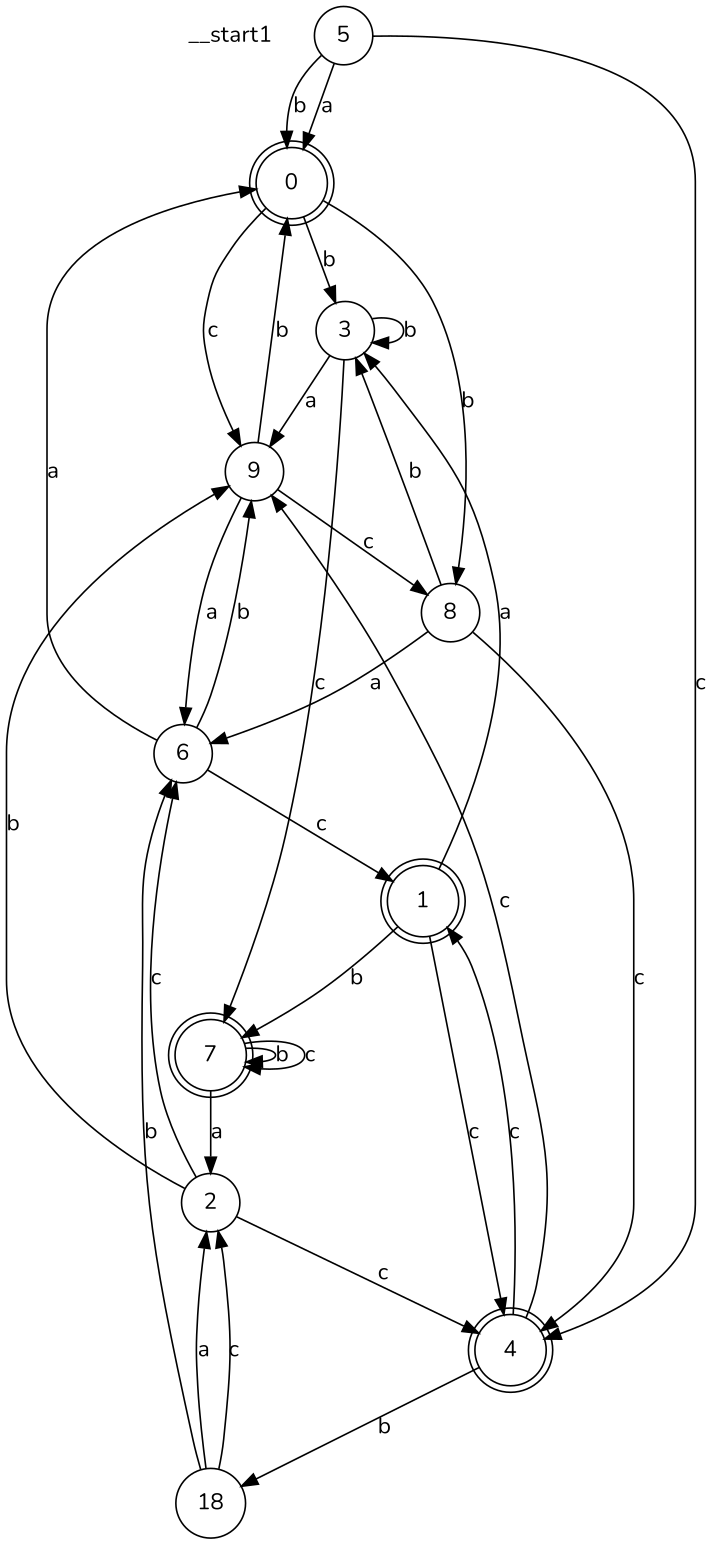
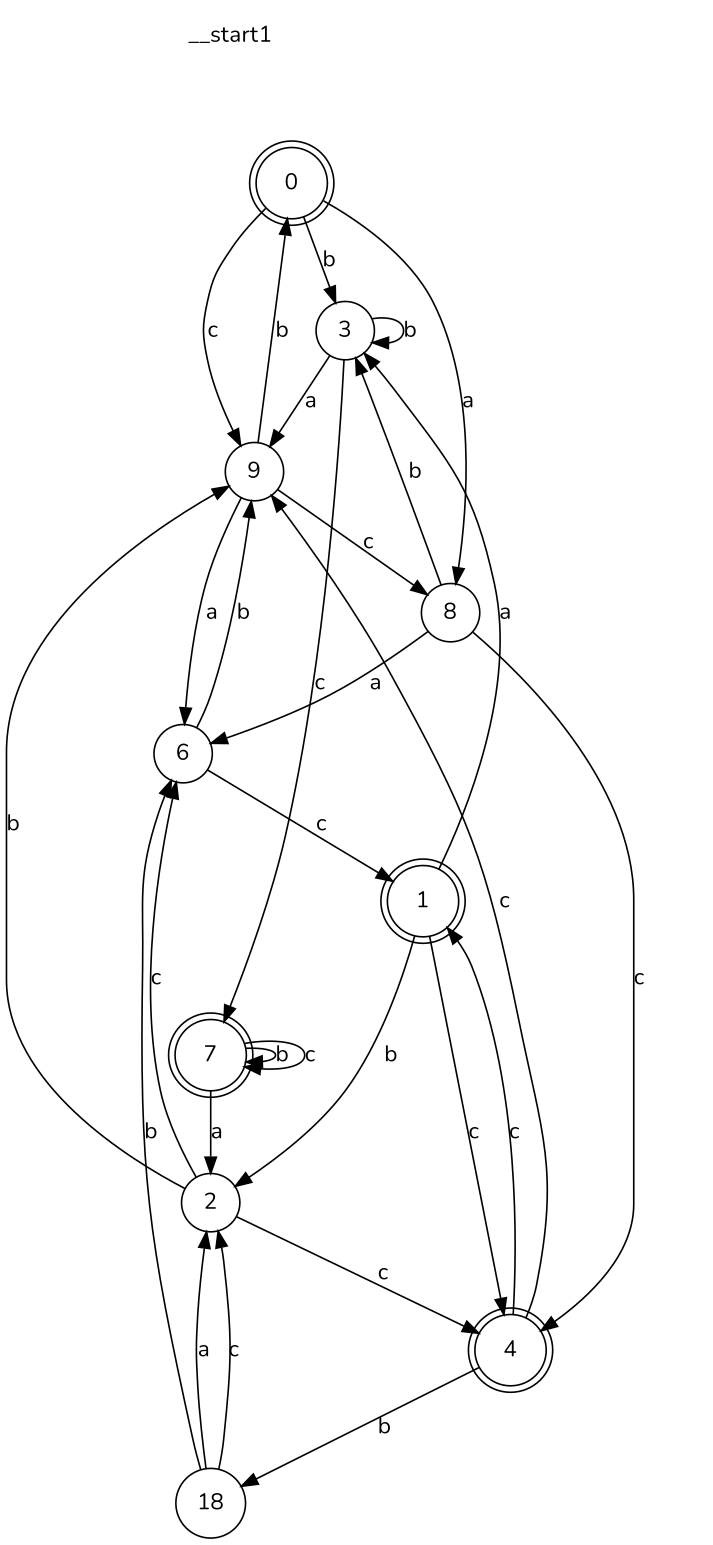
node "5": removed
edge "0" -> "8": label "b" -> "a"
edge "6" -> "0": removed, label "a"
edge "1" -> "7": now "1" -> "2"
